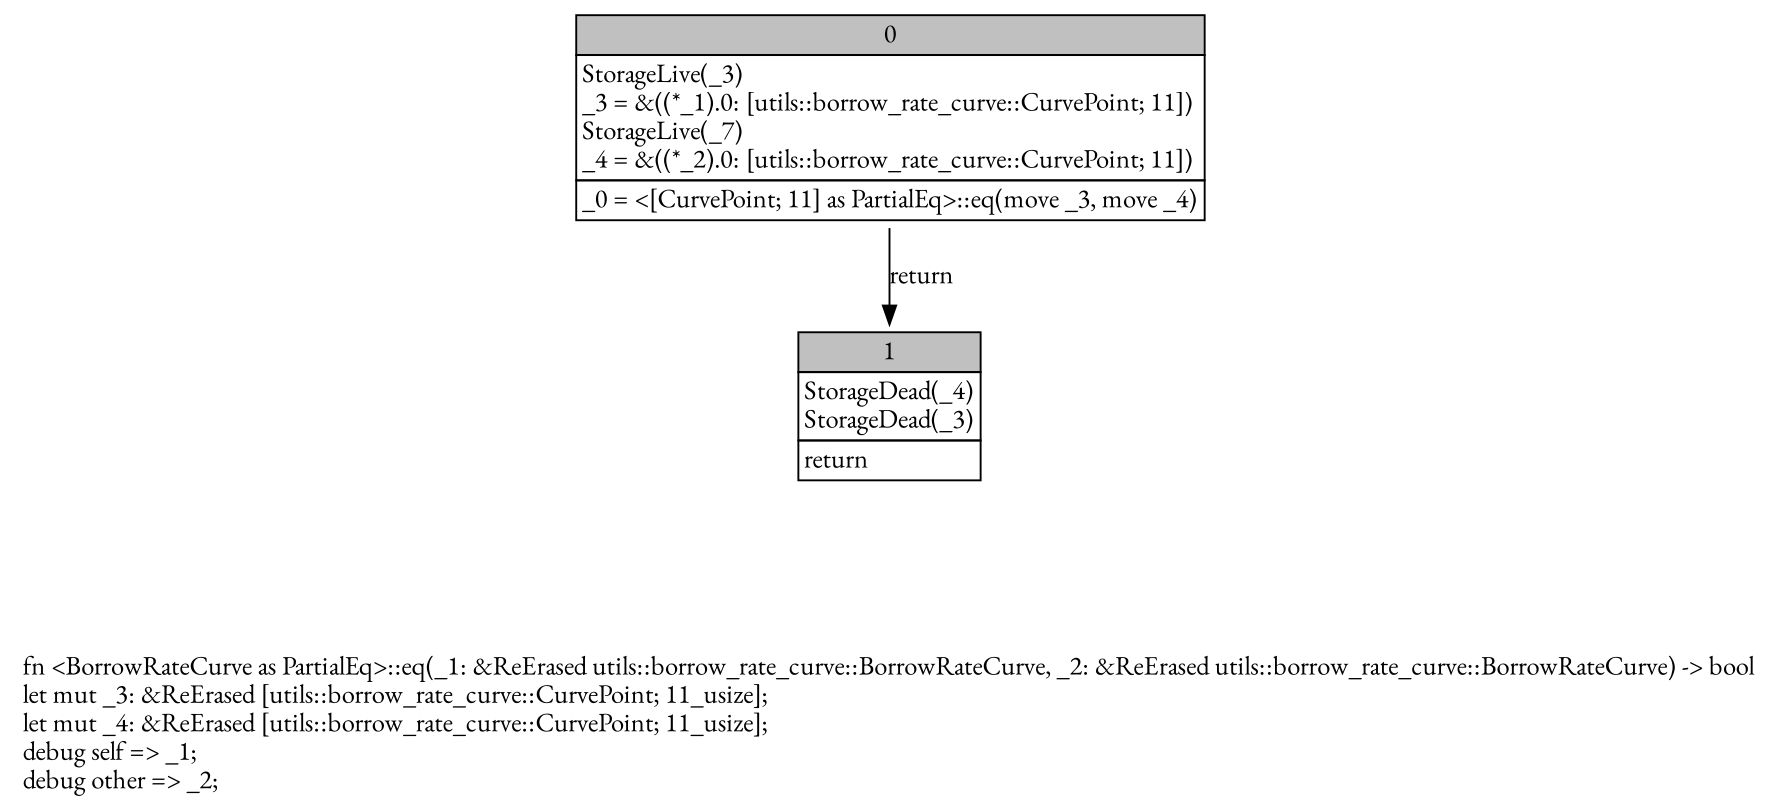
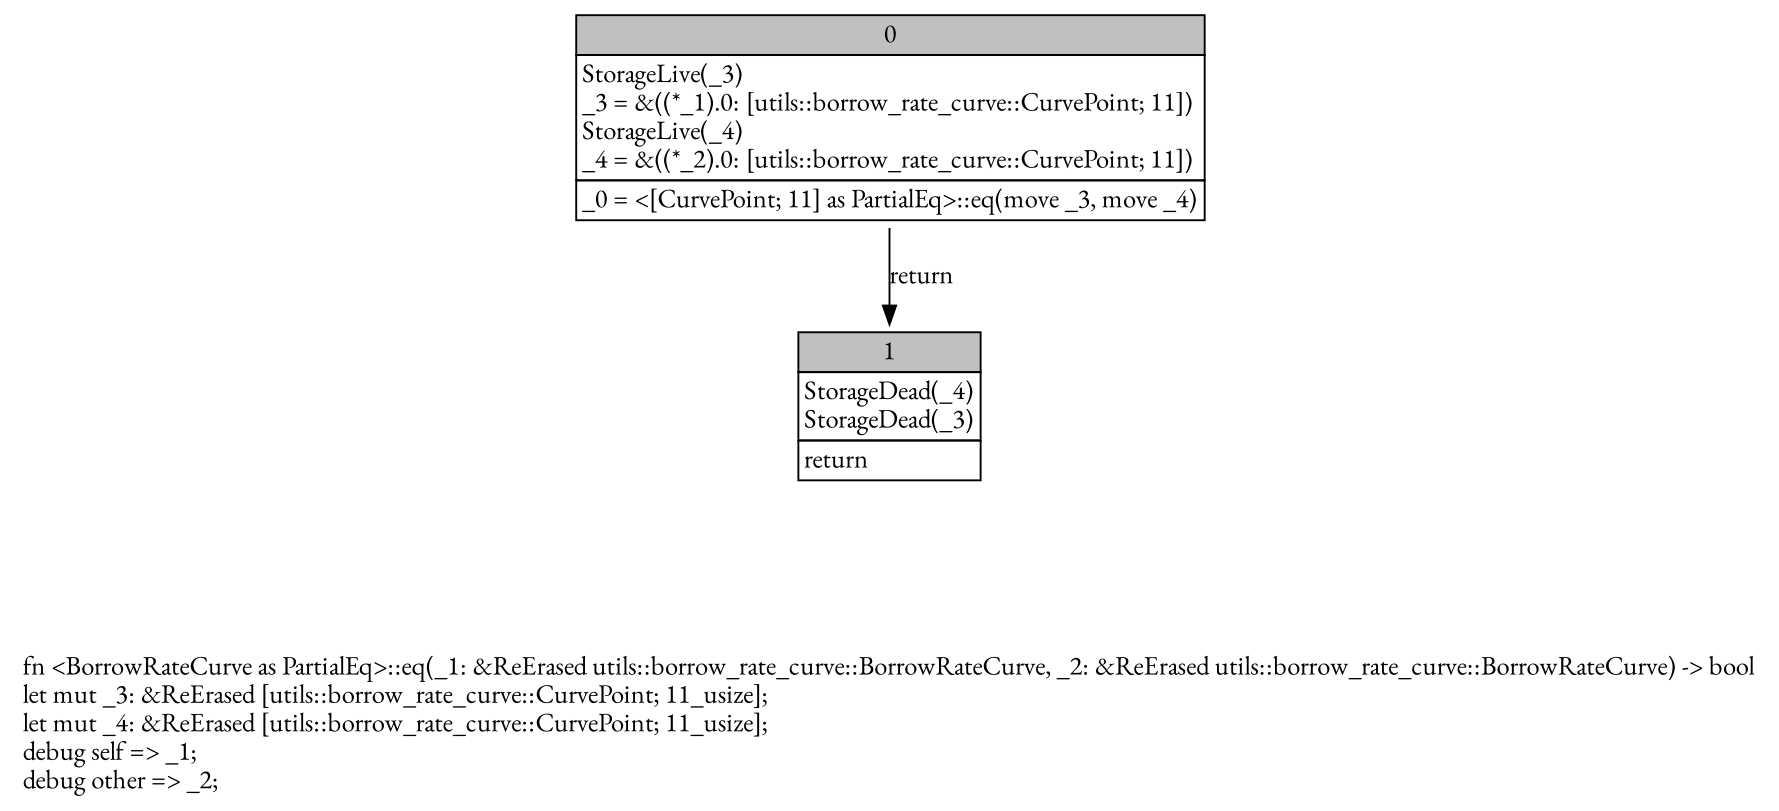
node "0": text "StorageLive(_7)" -> "StorageLive(_4)"
